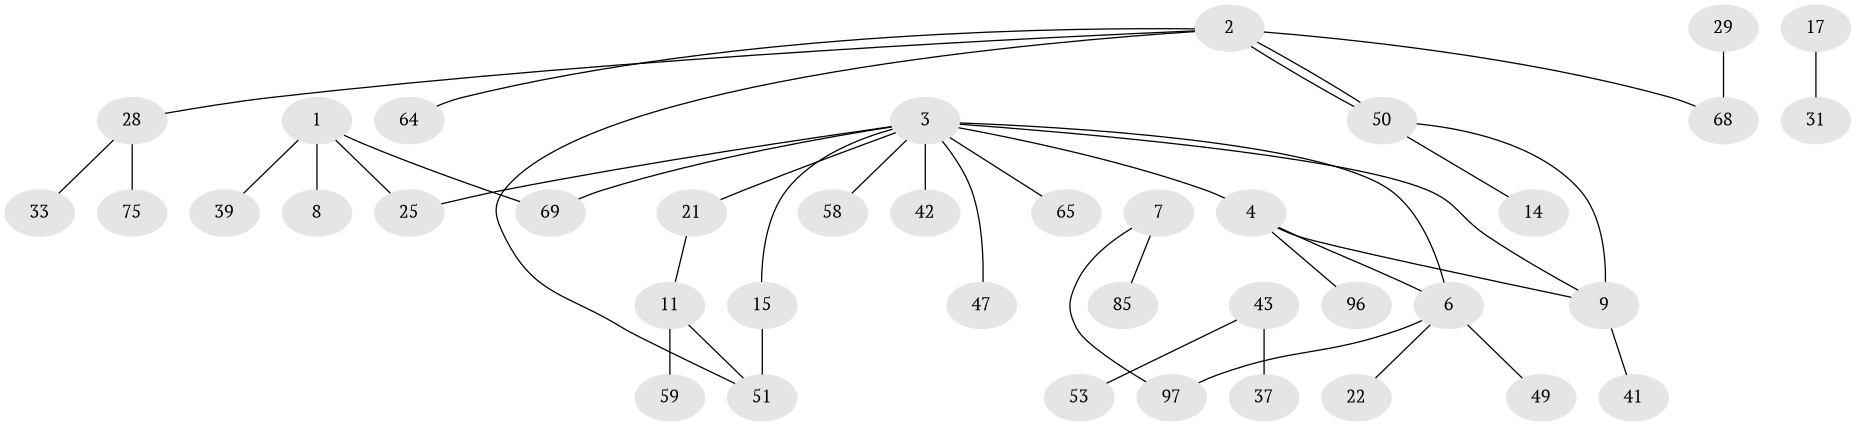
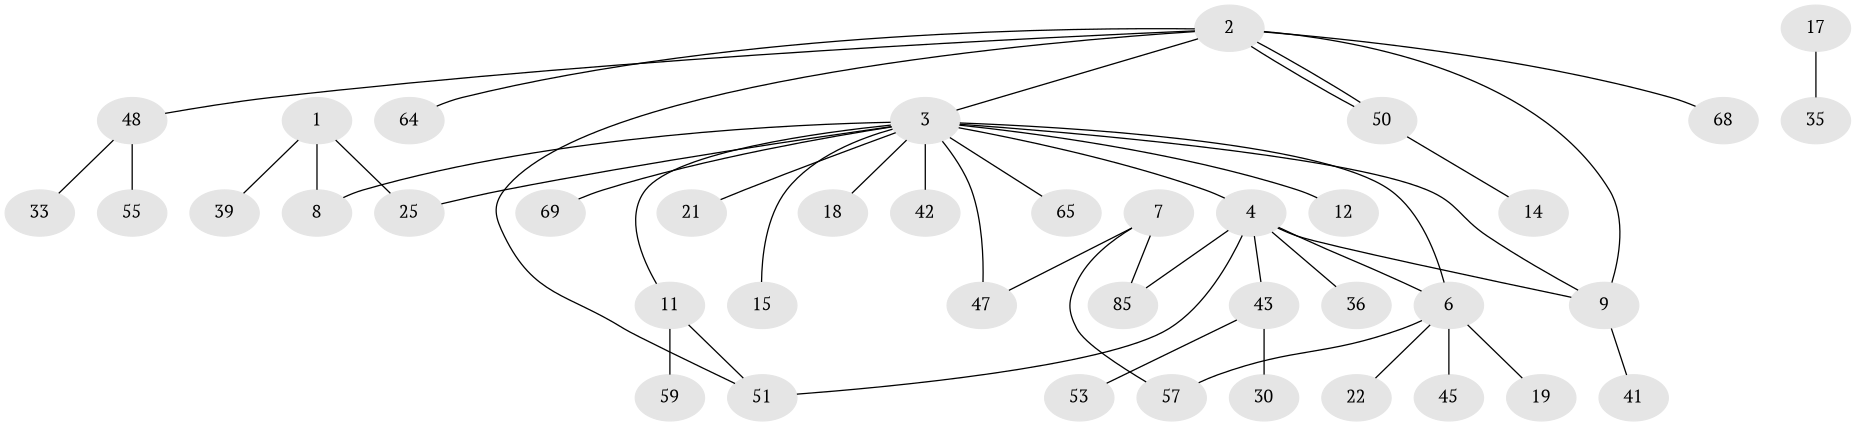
node "29": removed
edge "2" -- "3": added
node "28": label "28" -> "48"
node "31": label "31" -> "35"
edge "3" -- "8": added
edge "50" -- "9": now "2" -- "9"
edge "1" -- "69": removed
node "75": label "75" -> "55"
node "58": label "58" -> "18"
node "12": added
edge "21" -- "11": now "3" -- "11"
edge "7" -- "47": added
edge "4" -- "85": added
edge "4" -- "43": added
node "96": label "96" -> "36"
edge "15" -- "51": now "4" -- "51"
node "97": label "97" -> "57"
node "37": label "37" -> "30"
node "45": added
node "49": label "49" -> "19"
